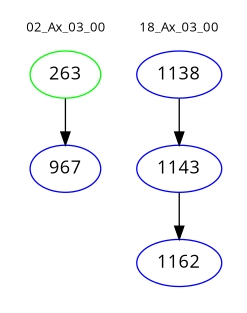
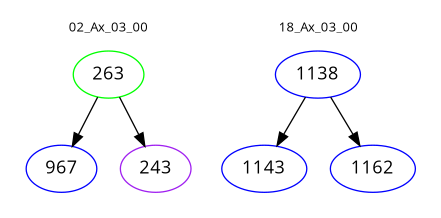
node "243": added
edge "1143" -> "1162": now "1138" -> "1162"
